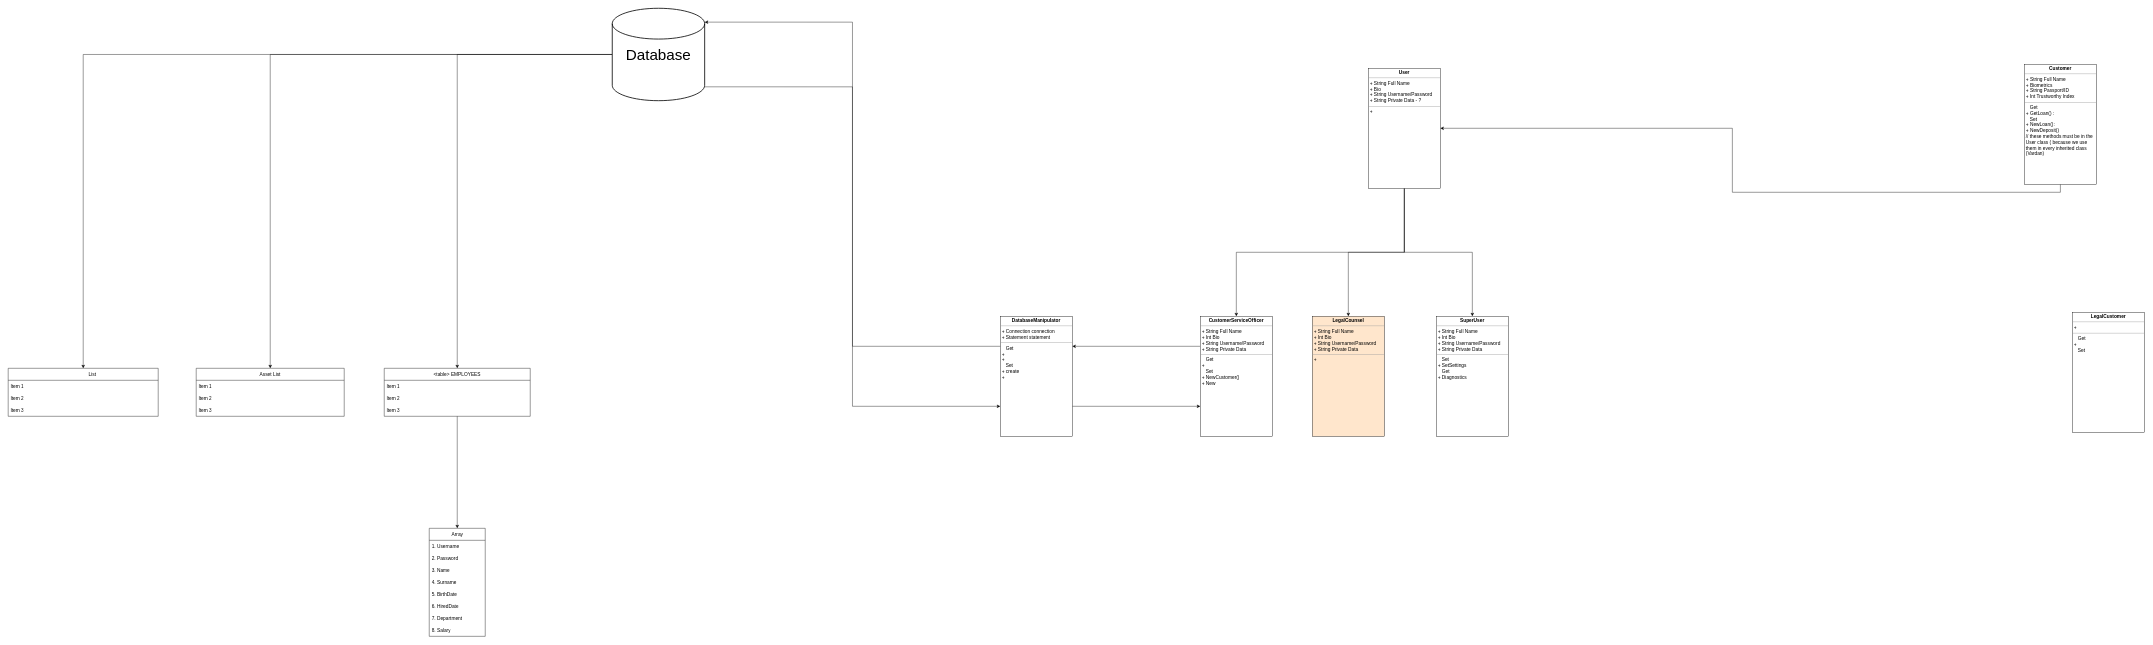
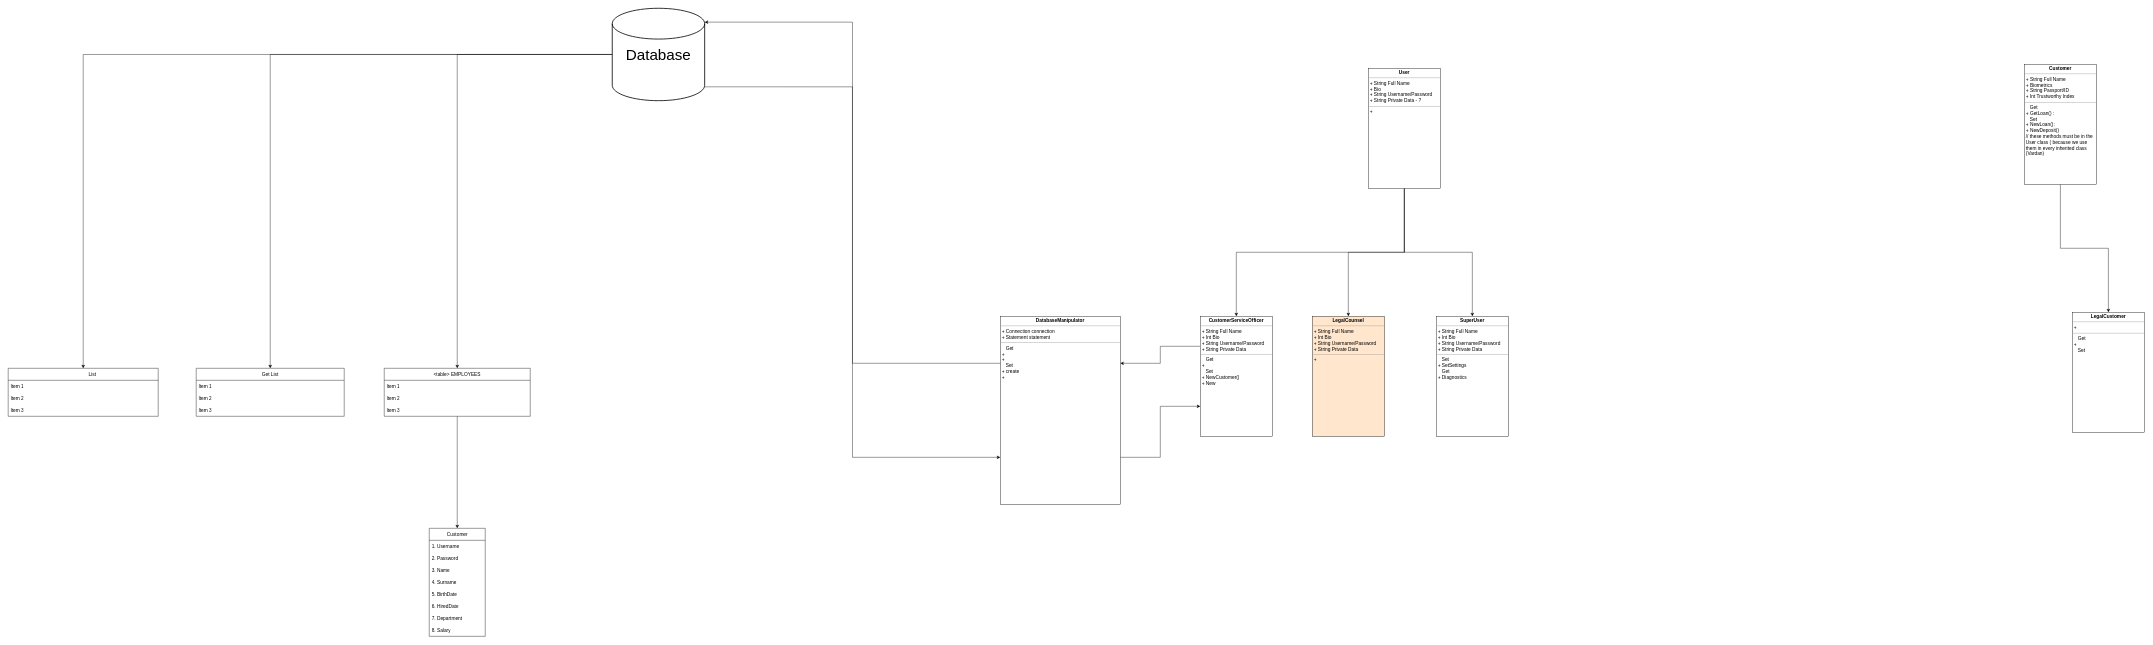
edge "Customer + String Full Name + Biometrics + String Passport/ID + Int Trustworthy Index Get + GetLoan() : Set + NewLoan(): + NewDeposit() // these methods must be in the User class ( because we use them in every inherited class (Vardan)" -> "User + String Full Name + Bio + String Username/Password + String Private Data - ? +": now "Customer + String Full Name + Biometrics + String Passport/ID + Int Trustworthy Index Get + GetLoan() : Set + NewLoan(): + NewDeposit() // these methods must be in the User class ( because we use them in every inherited class (Vardan)" -> "LegalCustomer + Get + Set"
node "Asset List": label "Asset List" -> "Get List"
node "DatabaseManipulator + Connection connection + Statement statement Get + + Set + create +": size 72x120 -> 120x188
node "Array": label "Array" -> "Customer"
